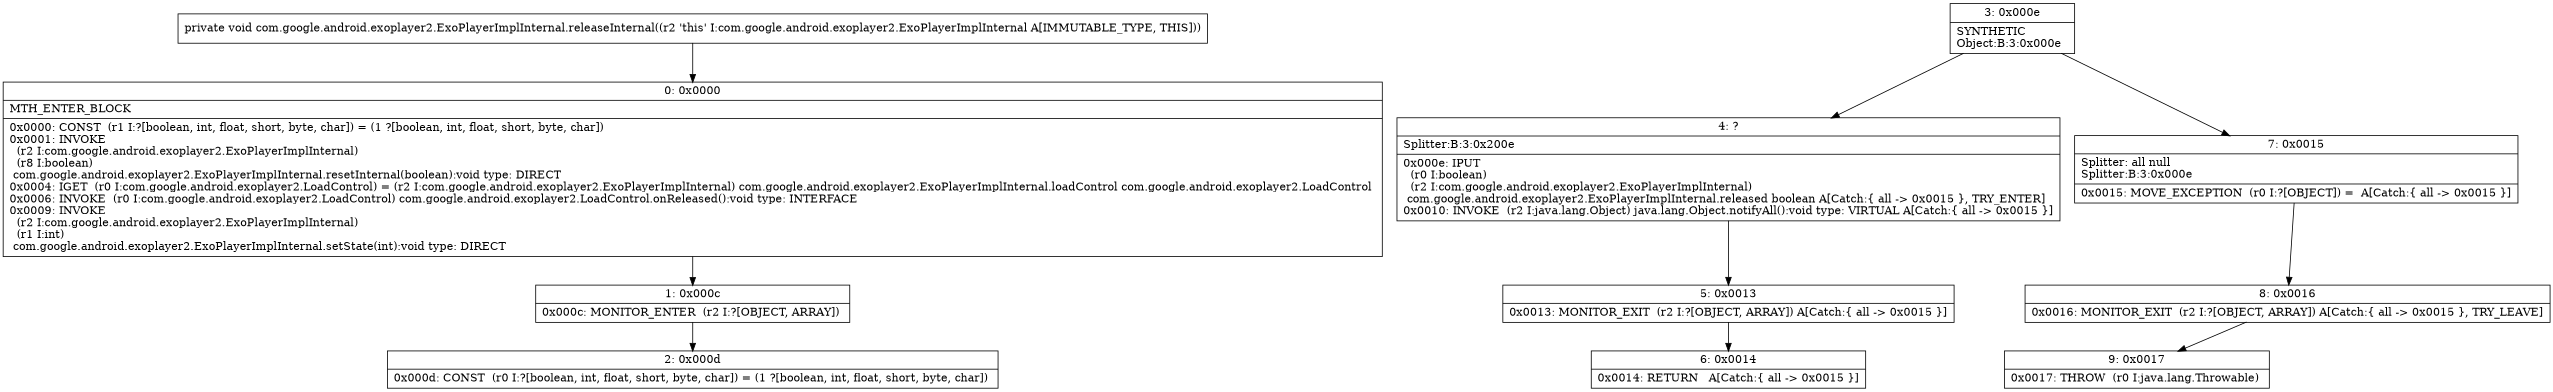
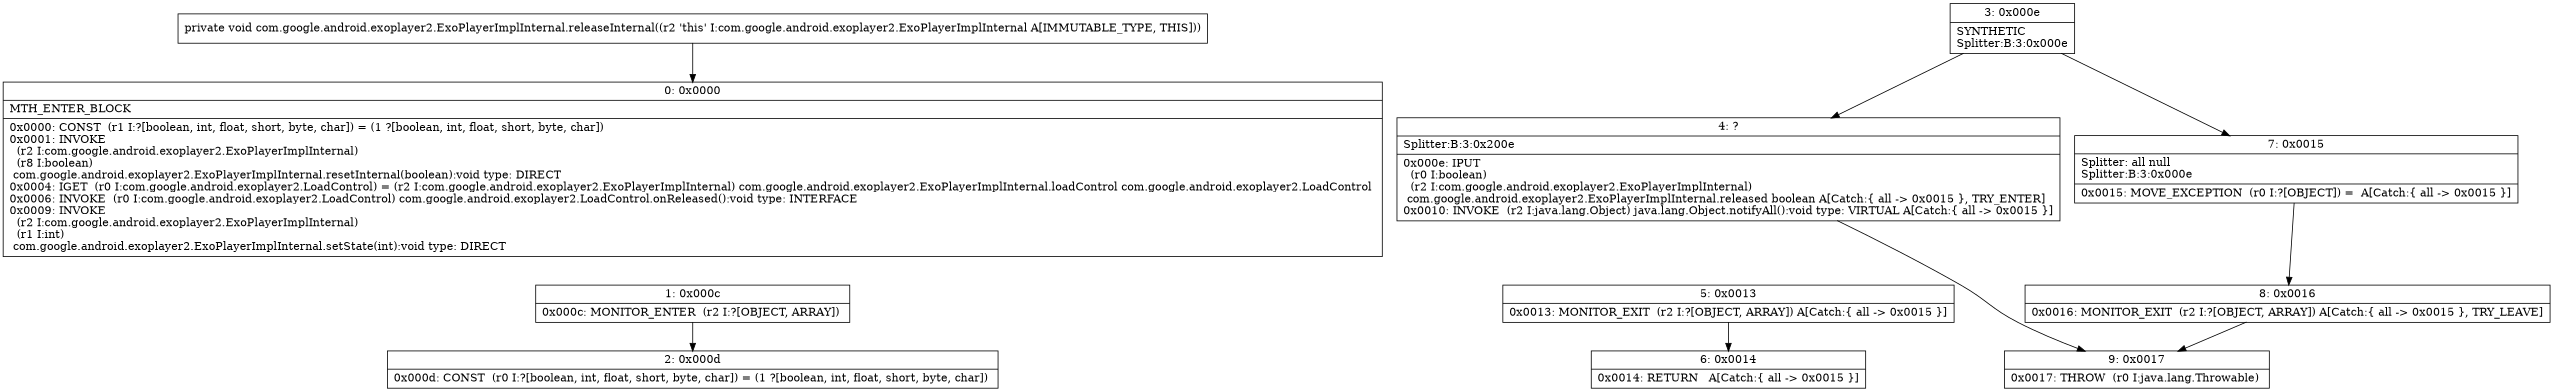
node "3: 0x000e": text "Object:B:3:0x000e" -> "Splitter:B:3:0x000e"
edge "4: ?" -> "5: 0x0013": now "4: ?" -> "9: 0x0017"
edge "0: 0x0000" -> "1: 0x000c": removed
